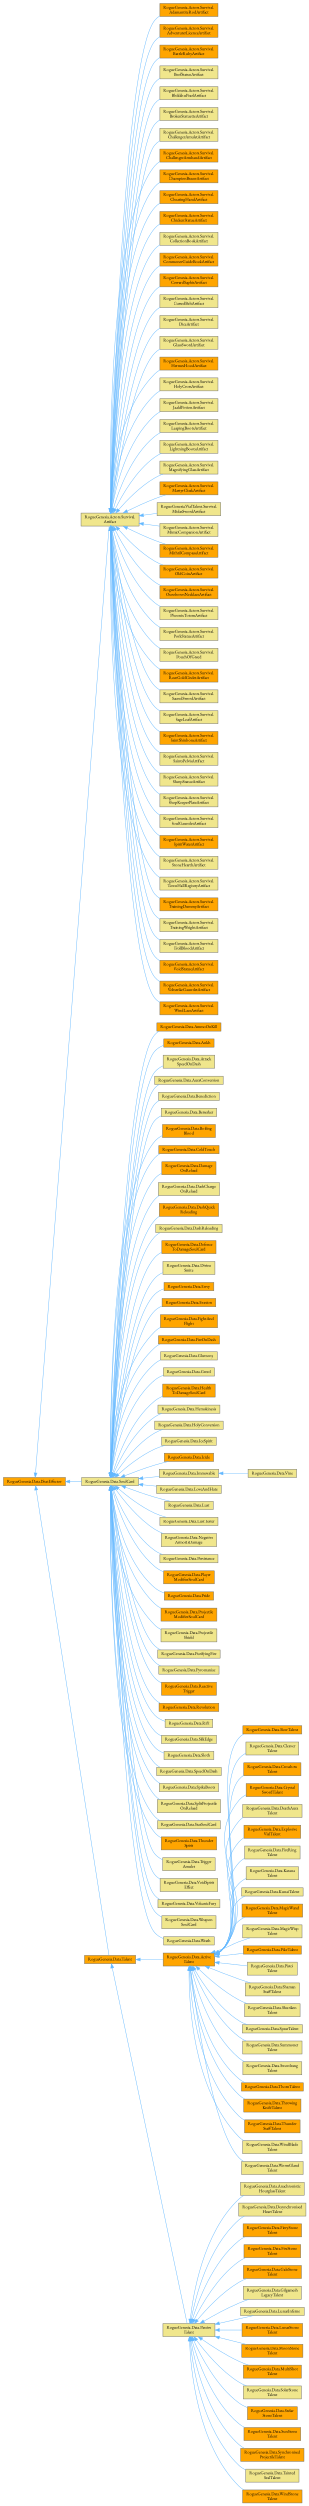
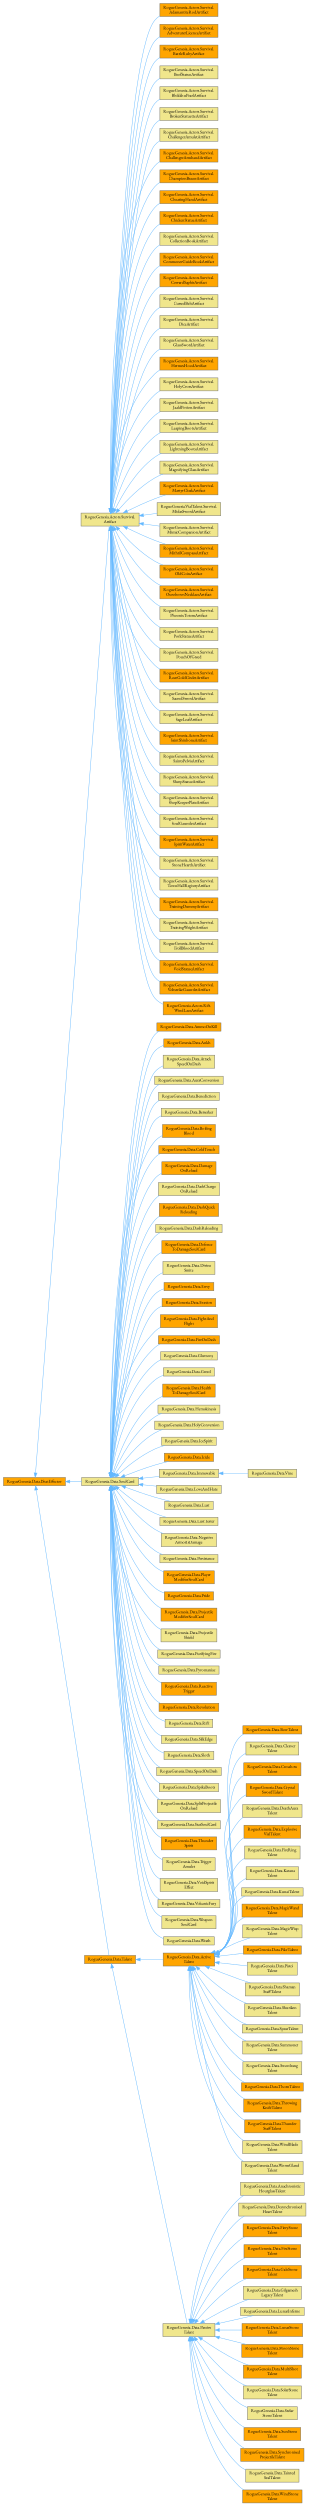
node "RogueGenesia.Actors.Survival. WindLaceArtifact": label "RogueGenesia.Actors.Survival. WindLaceArtifact" -> "RogueGenesia.Actors.Rift. WindLaceArtifact"
node "RogueGenesia.Data.Stelar StoneTalent": fillcolor orange -> khaki
